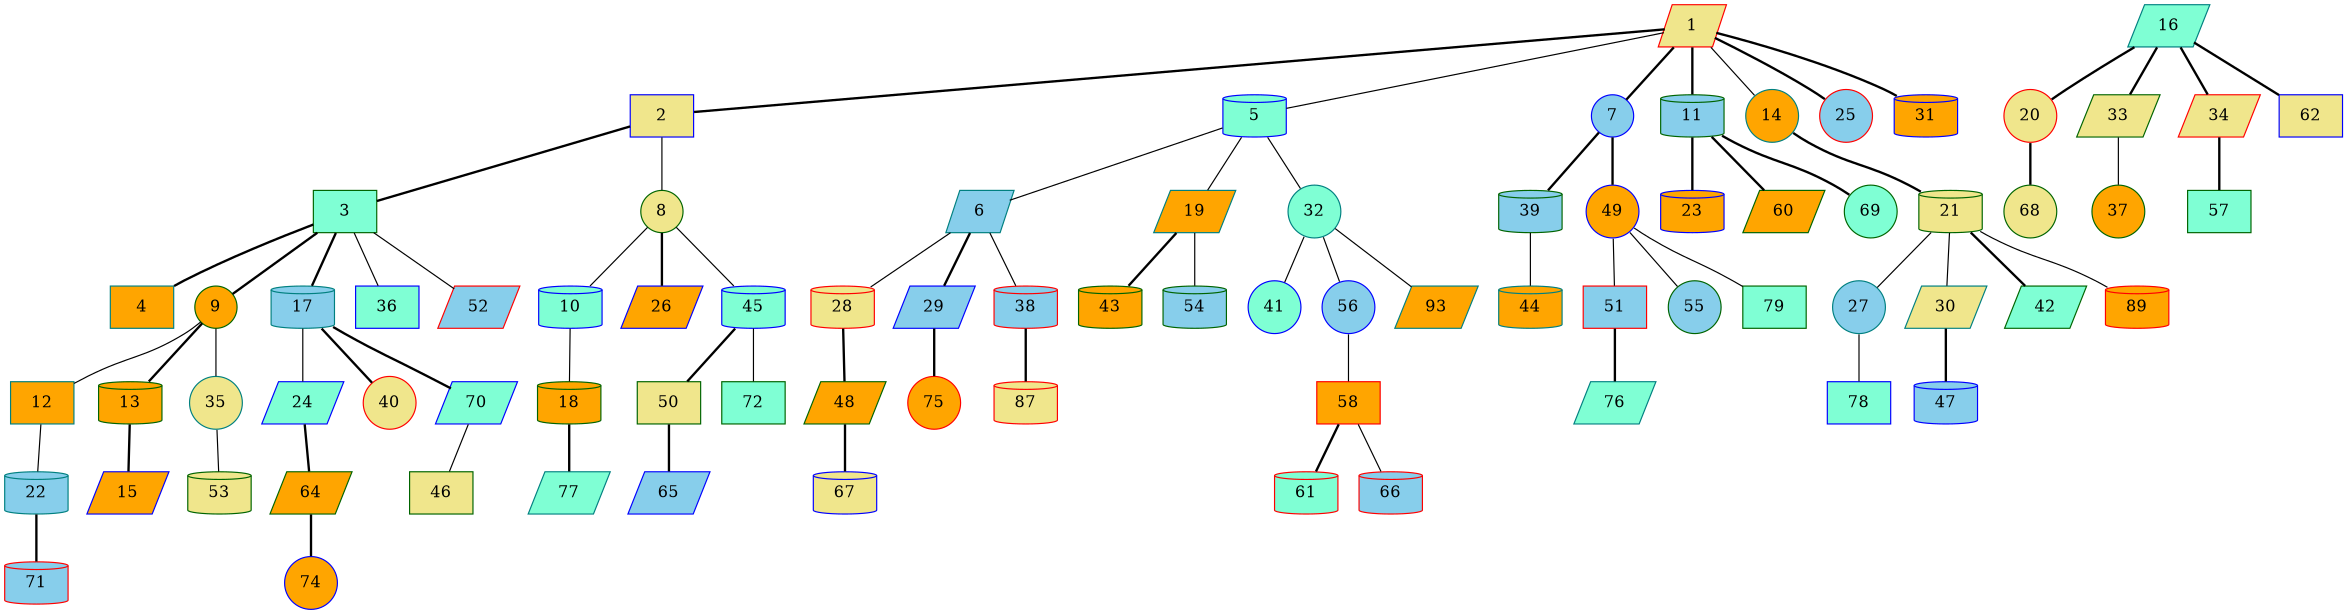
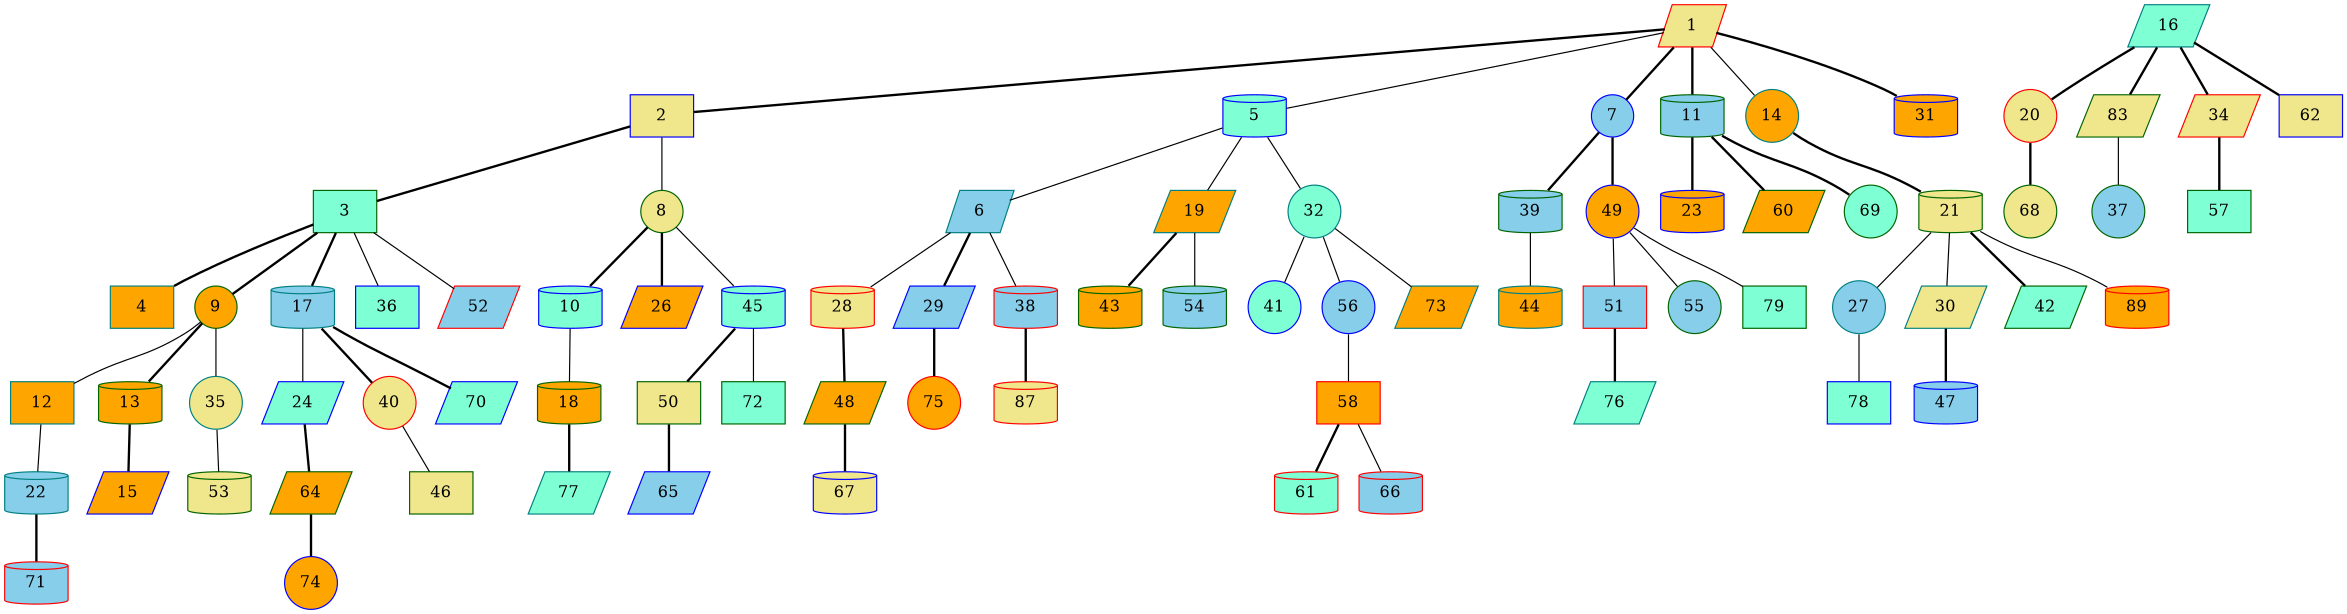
node "25": removed
node "33": label "33" -> "83"
node "37": fillcolor orange -> skyblue
edge "8" -- "10": style solid -> bold
node "93": label "93" -> "73"
edge "70" -- "46": now "40" -- "46"
